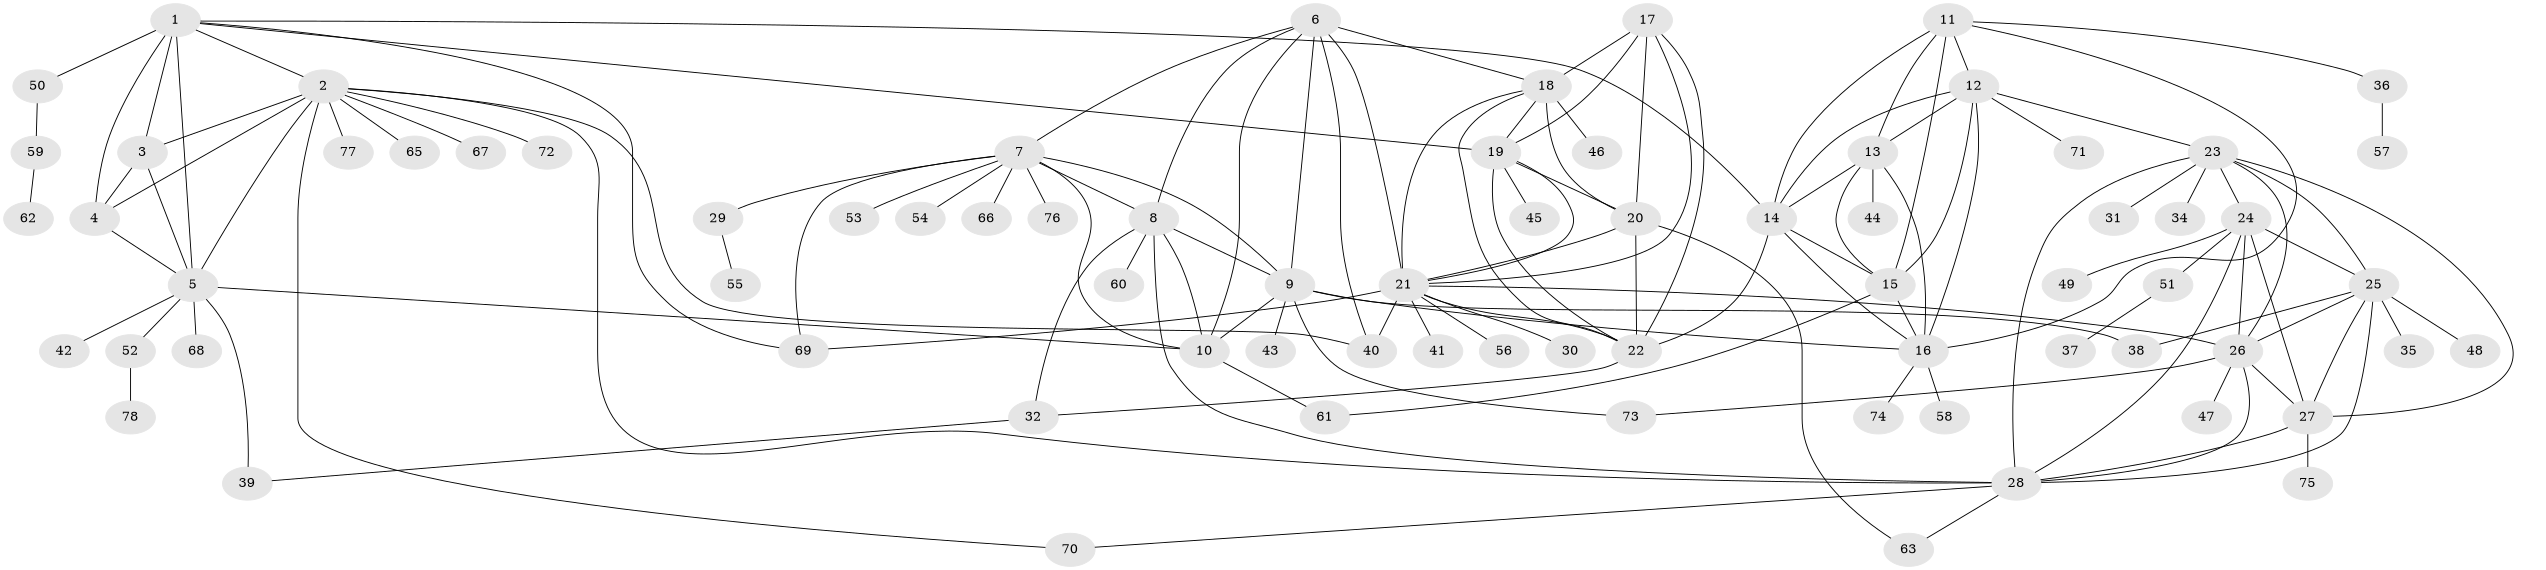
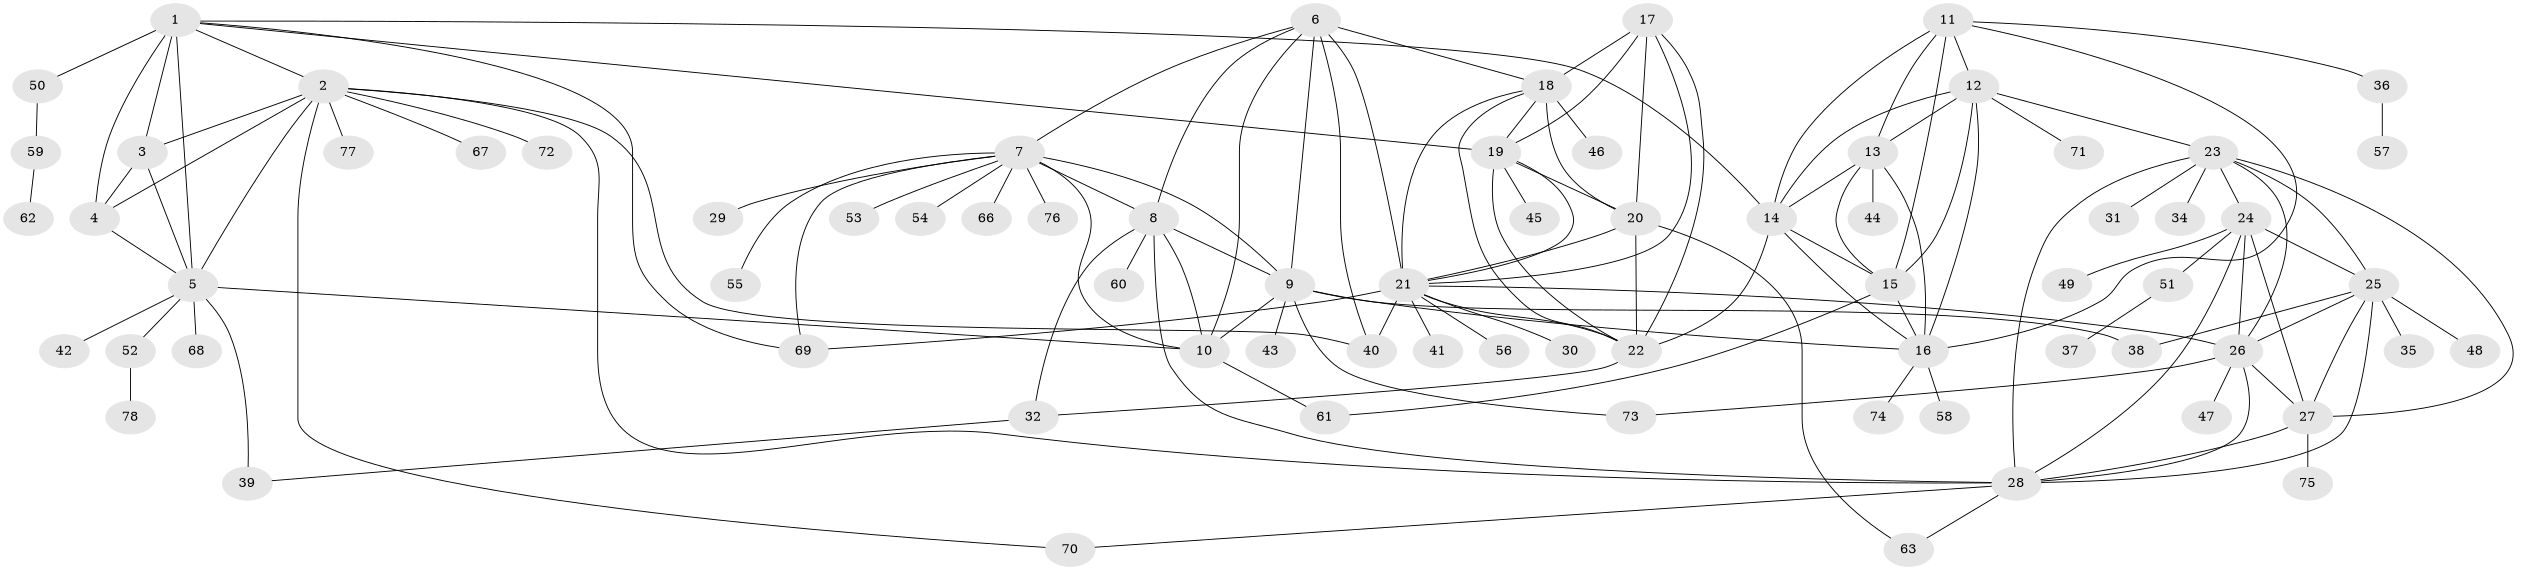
node "65": removed
edge "29" -- "55": now "7" -- "55"
